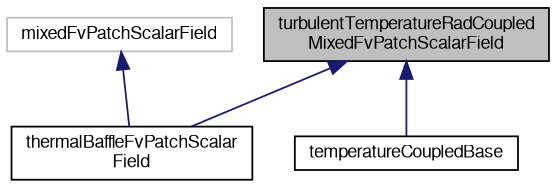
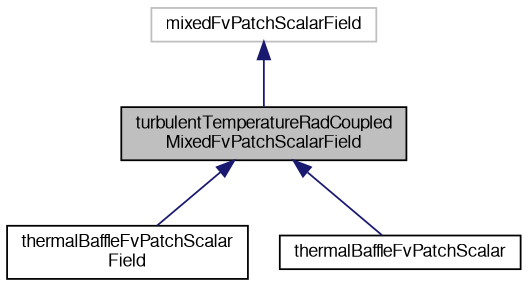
edge "thermalBaffleFvPatchScalar Field" -> "mixedFvPatchScalarField": now "turbulentTemperatureRadCoupled MixedFvPatchScalarField" -> "mixedFvPatchScalarField"
node "temperatureCoupledBase": label "temperatureCoupledBase" -> "thermalBaffleFvPatchScalar"
